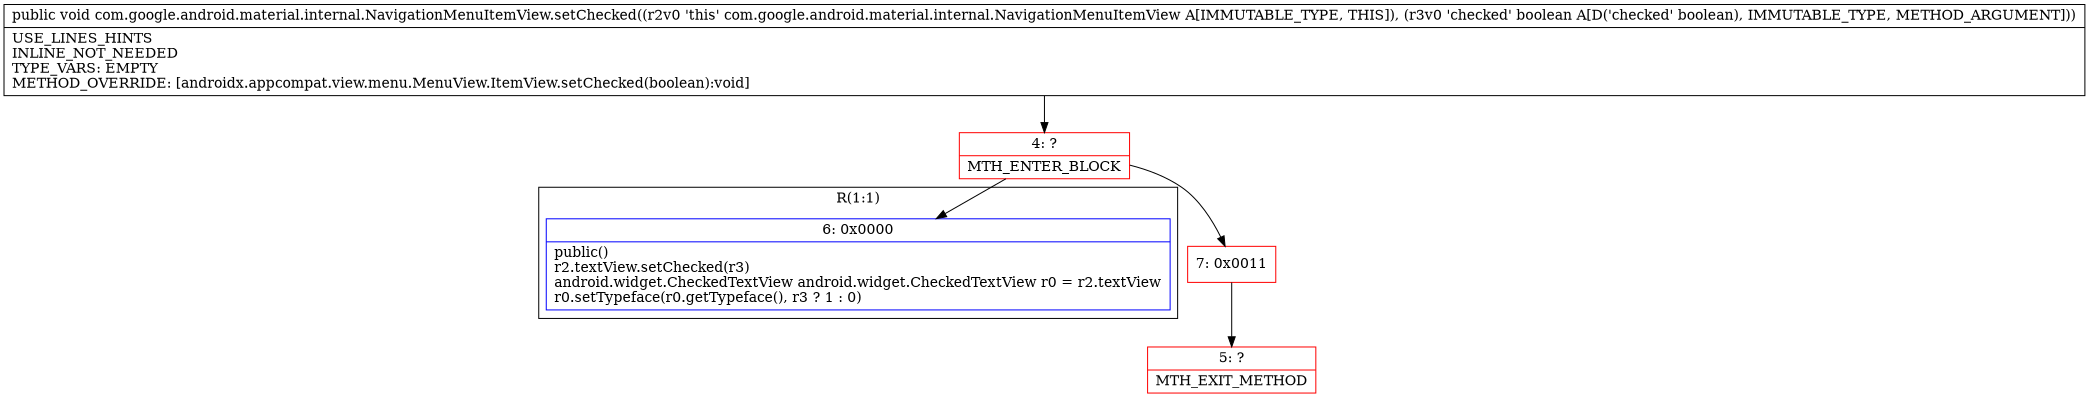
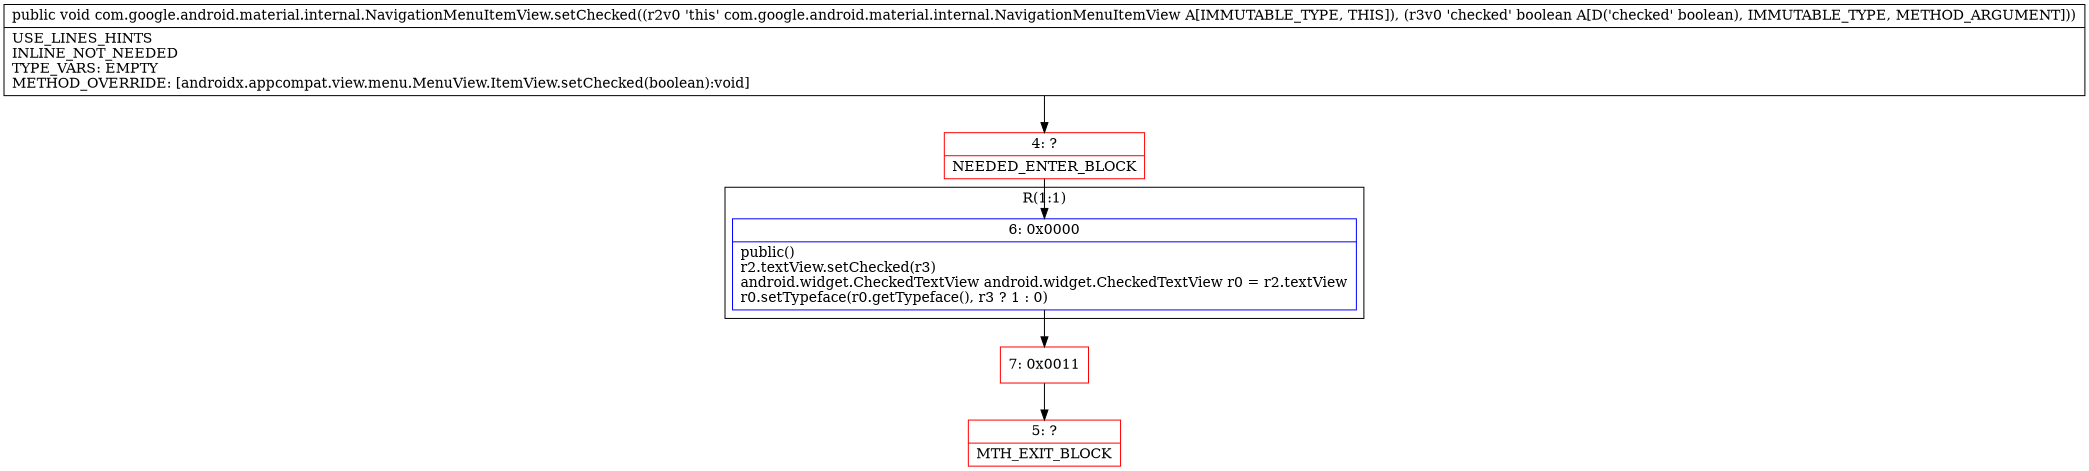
node "4: ?": text "MTH_ENTER_BLOCK" -> "NEEDED_ENTER_BLOCK"
edge "4: ?" -> "7: 0x0011": now "6: 0x0000" -> "7: 0x0011"
node "5: ?": text "MTH_EXIT_METHOD" -> "MTH_EXIT_BLOCK"
